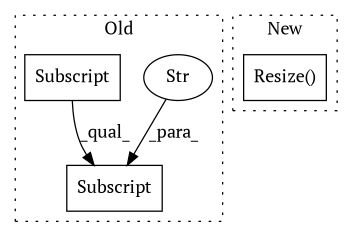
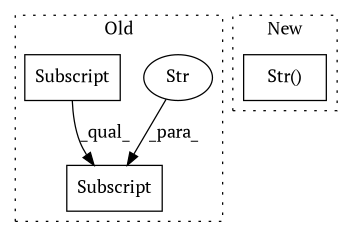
node "Resize()": label "Resize()" -> "Str()"
